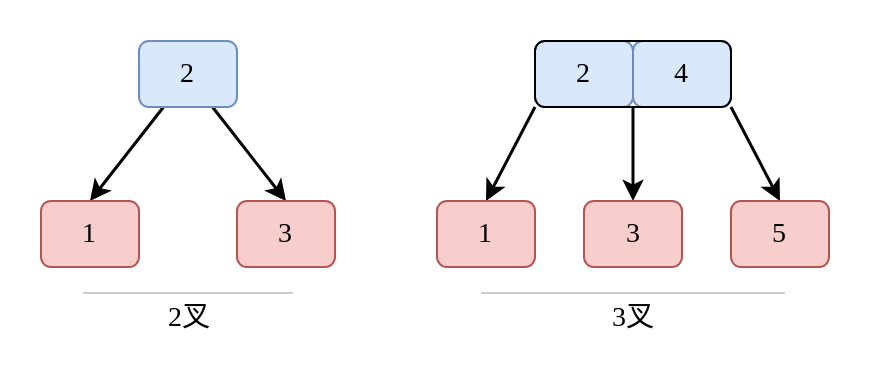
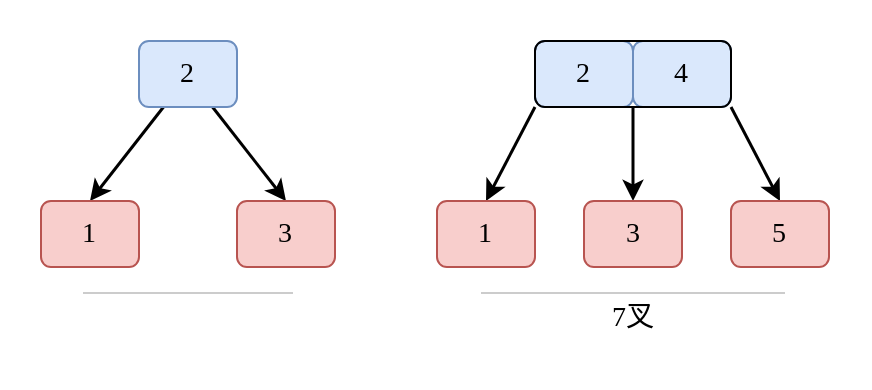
node "2叉": removed
node "3叉": label "3叉" -> "7叉"
